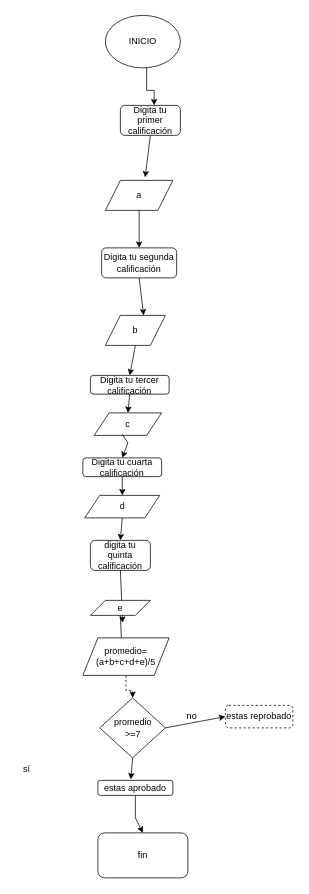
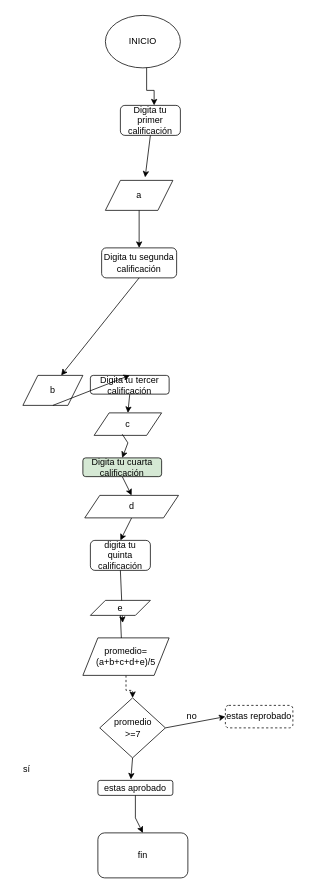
node "b": moved (135, 330) -> (53, 390)
node "Digita tu cuarta calificación": fillcolor #ffffff -> #d5e8d4
node "d": size 75x23 -> 94x23
